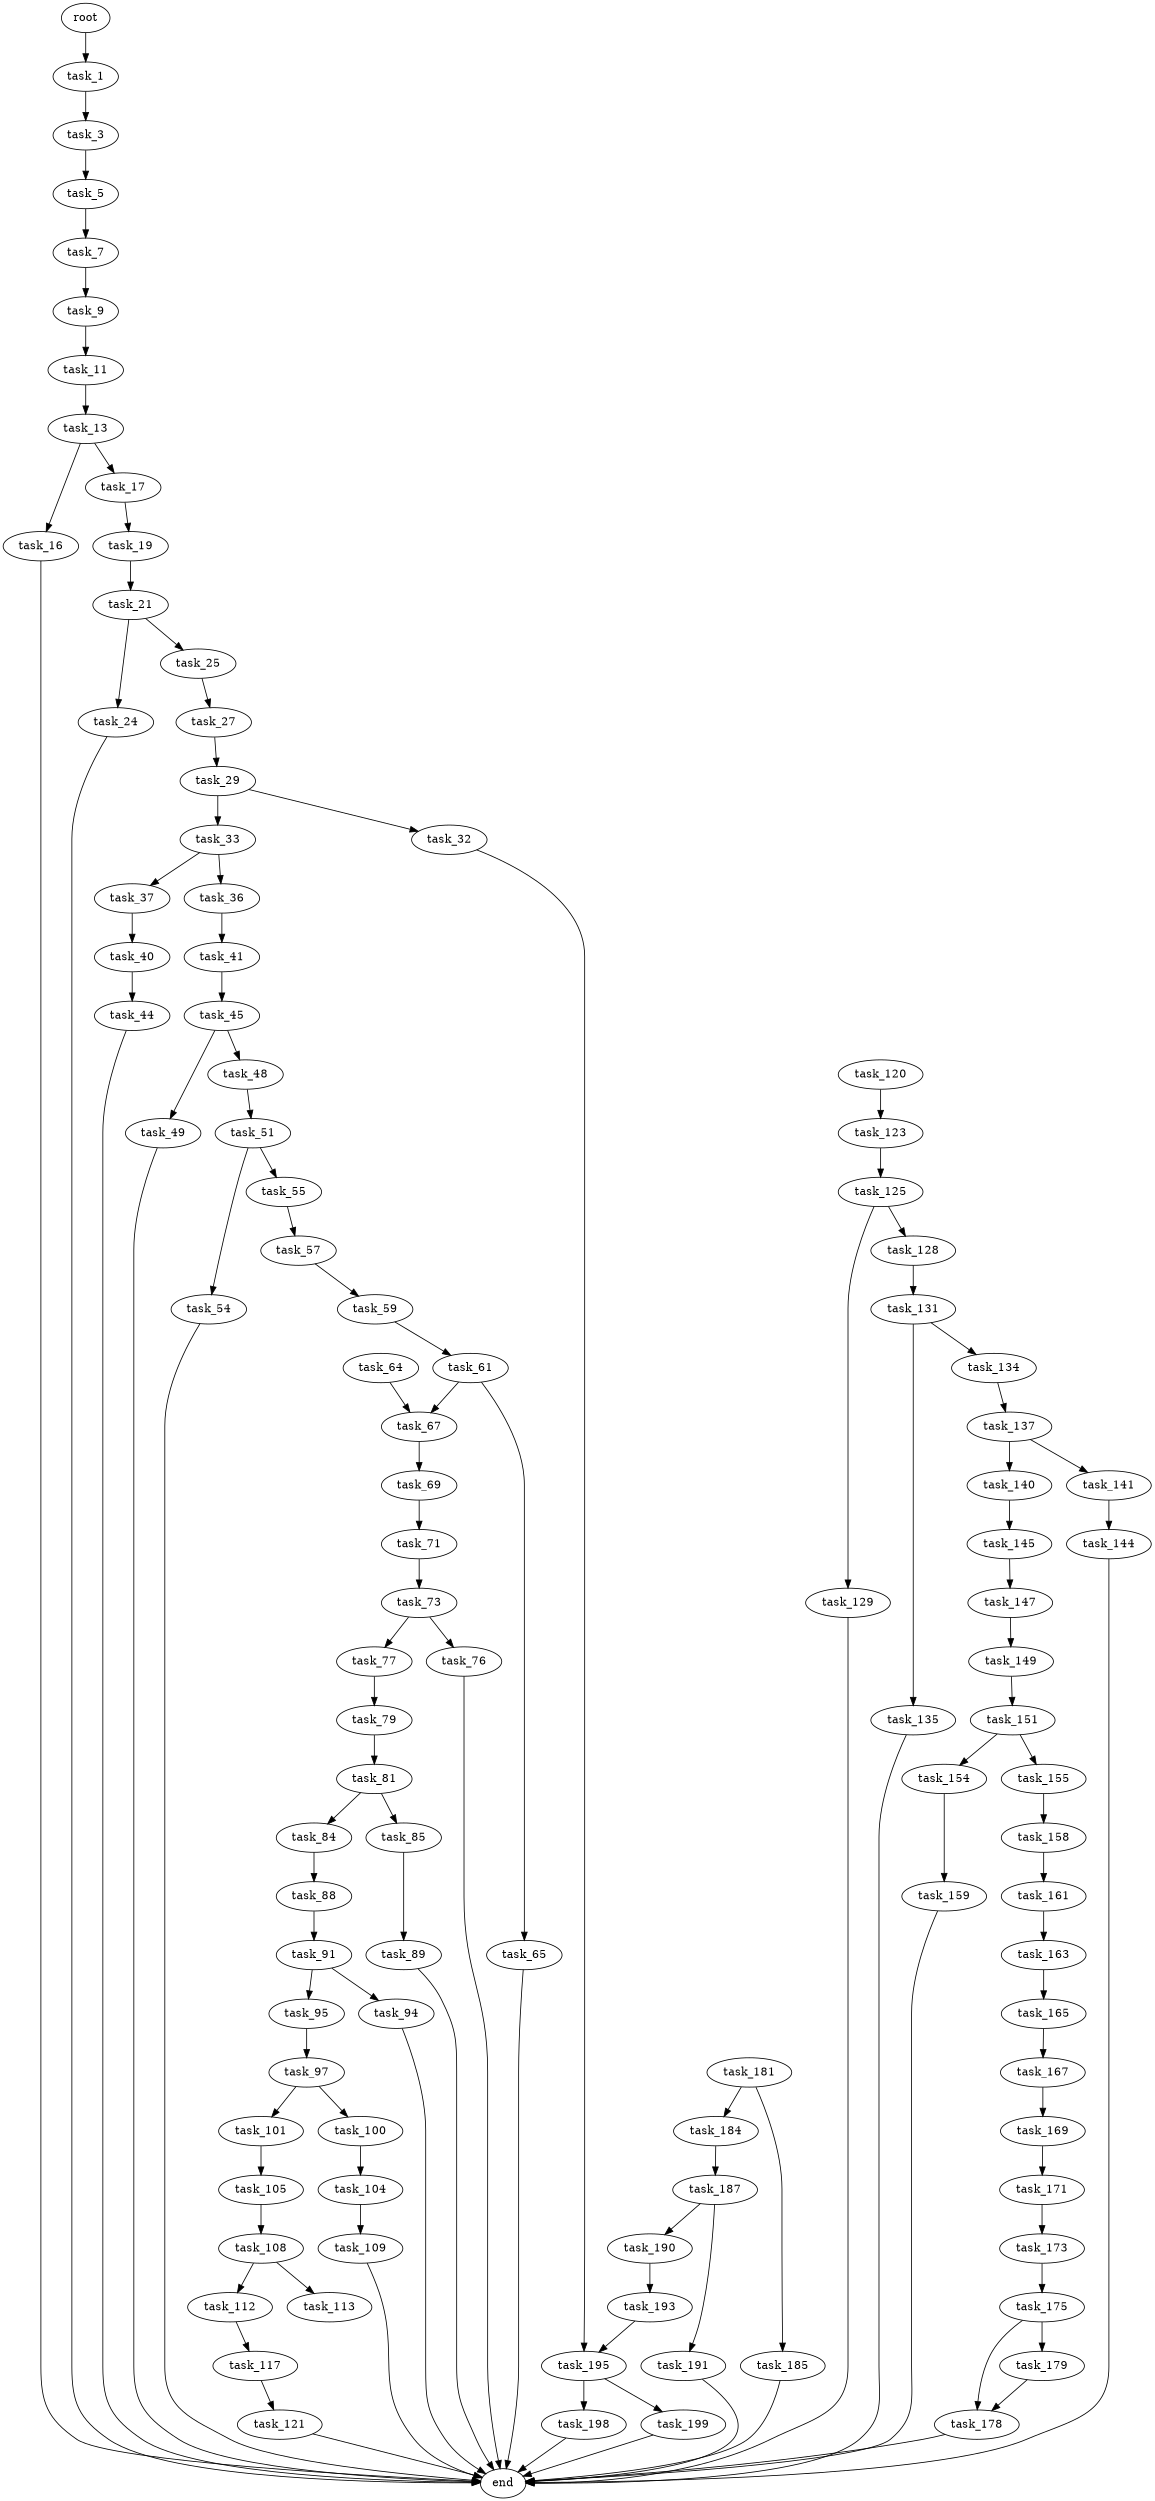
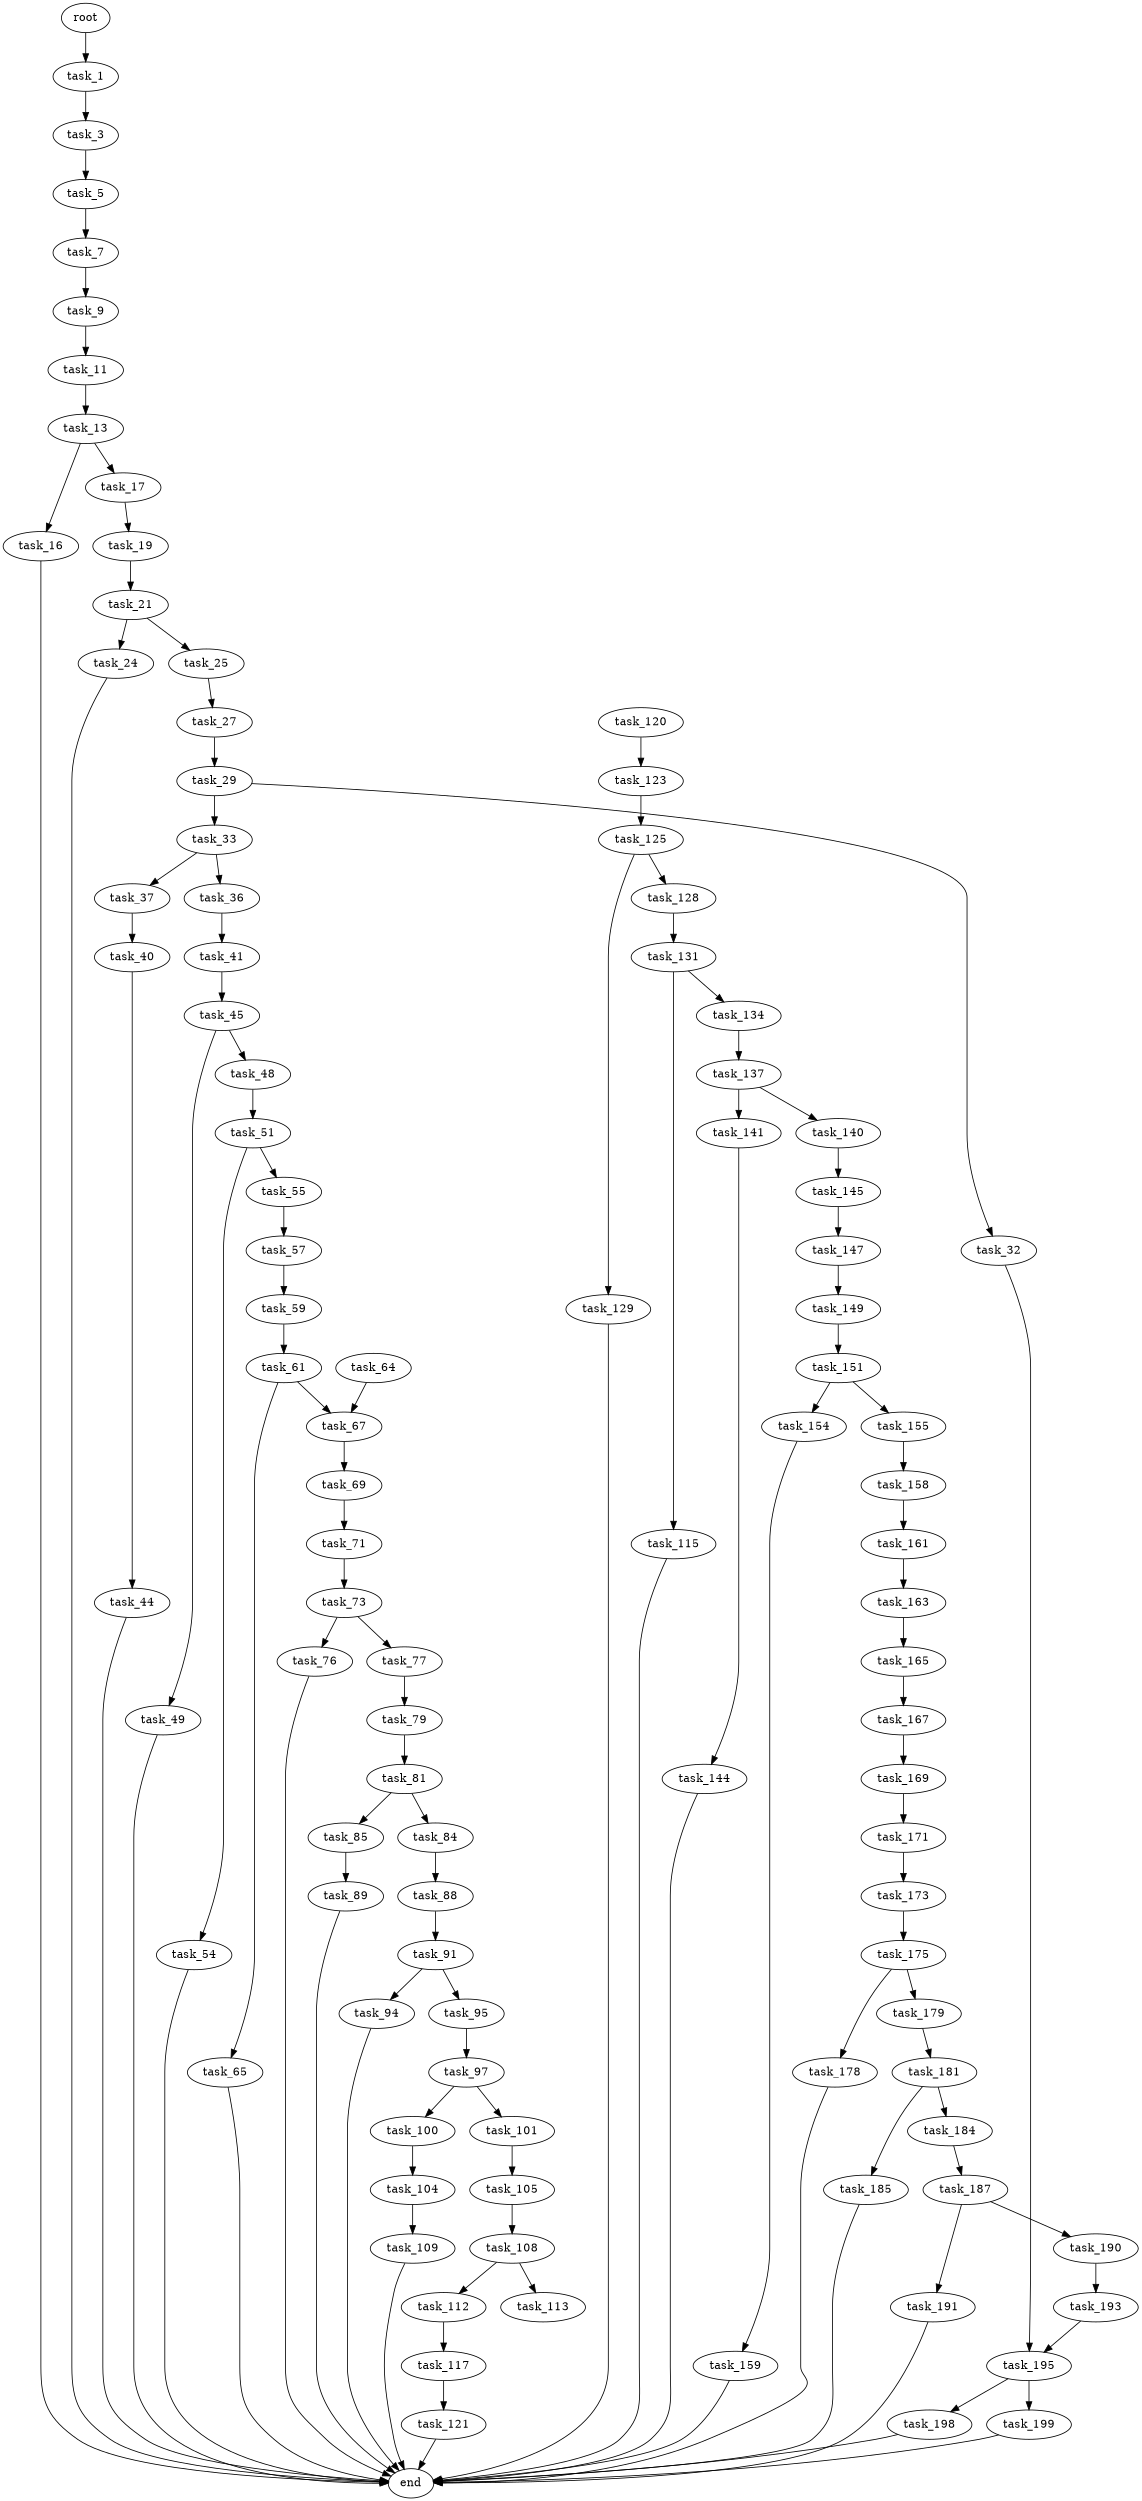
node "task_135": label "task_135" -> "task_115"
edge "task_179" -> "task_178": now "task_179" -> "task_181"
